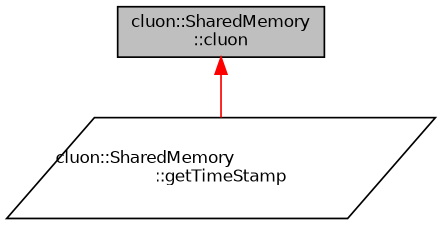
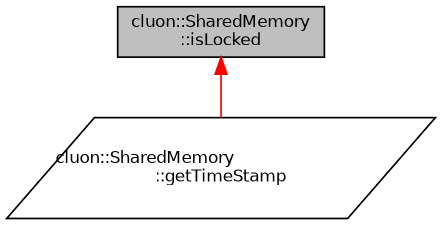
node "cluon::SharedMemory ::cluon": label "cluon::SharedMemory ::cluon" -> "cluon::SharedMemory ::isLocked"
